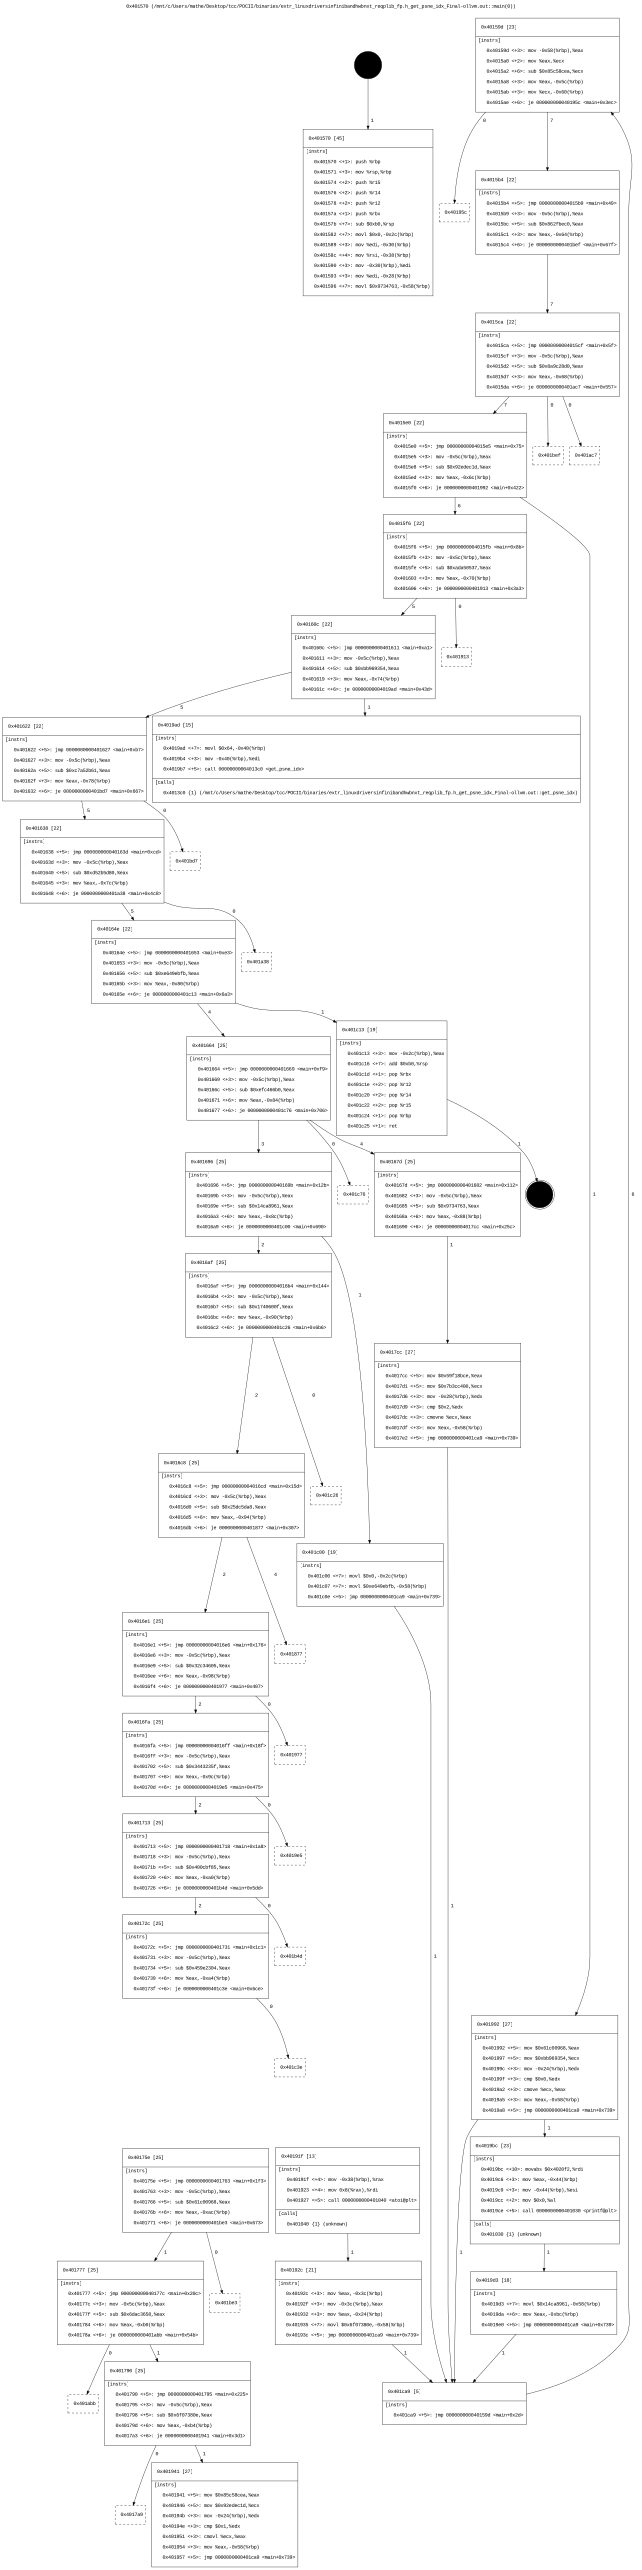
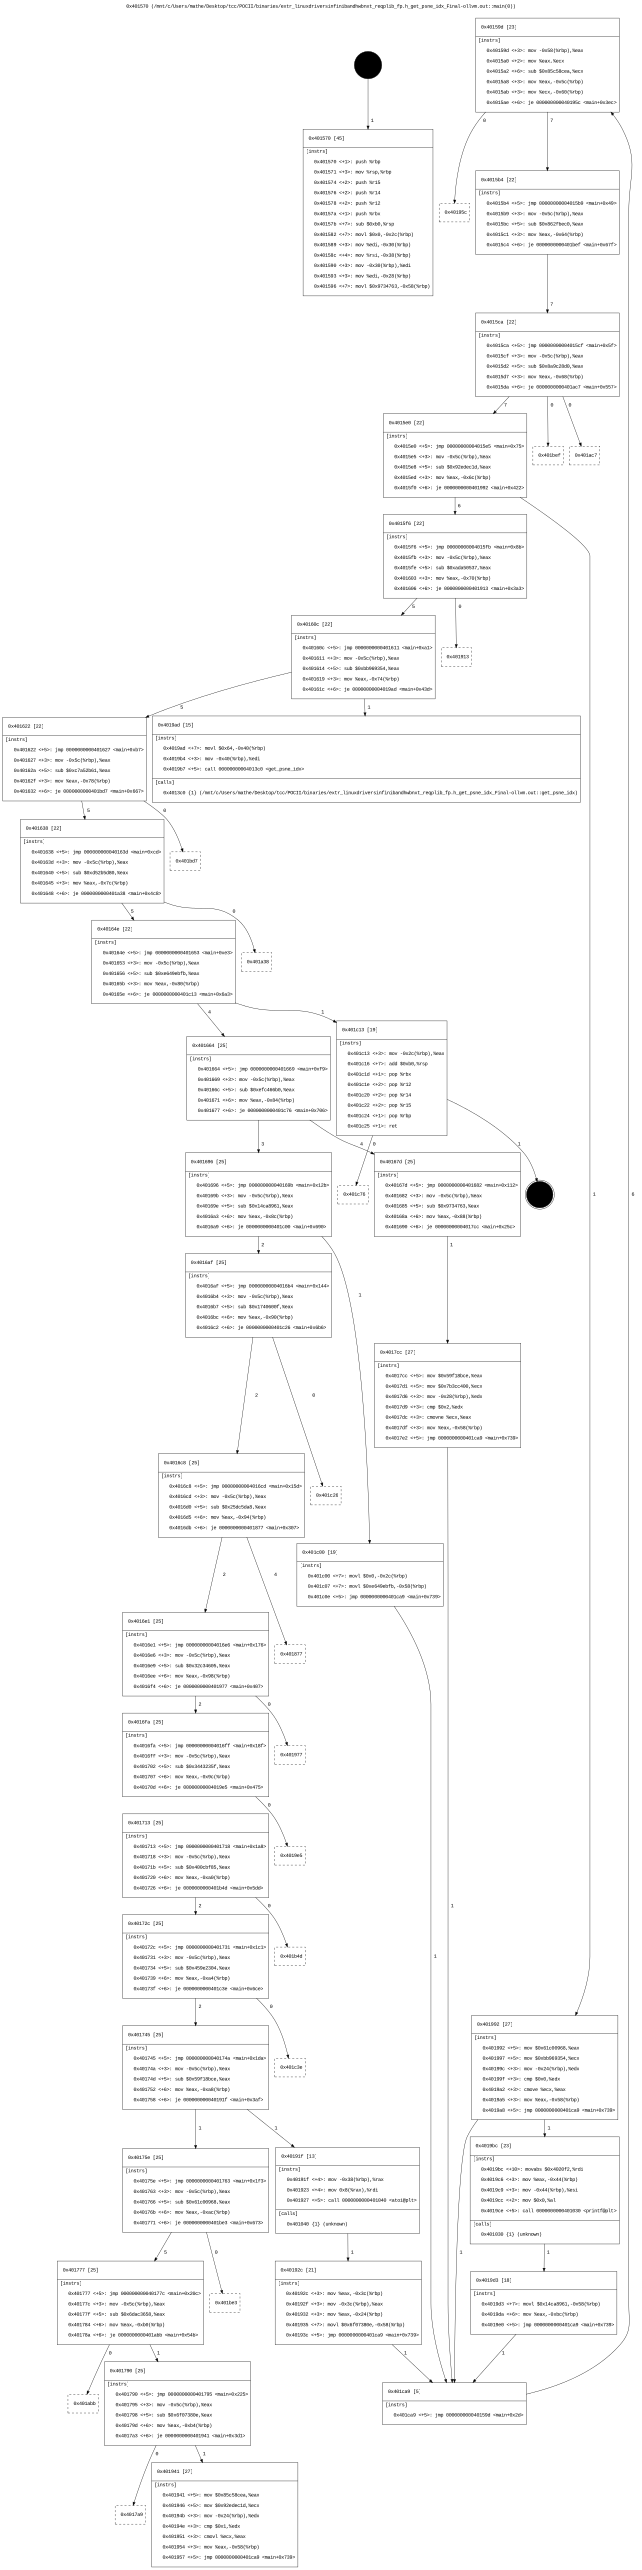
edge "0x401664 [25]" -> "0x401c76": now "0x401c13 [19]" -> "0x401c76"
edge "0x4016fa [25]" -> "0x401713 [25]": removed, label "2"
node "0x401745 [25]": added
edge "0x40175e [25]" -> "0x401777 [25]": label " 1" -> " 5"
